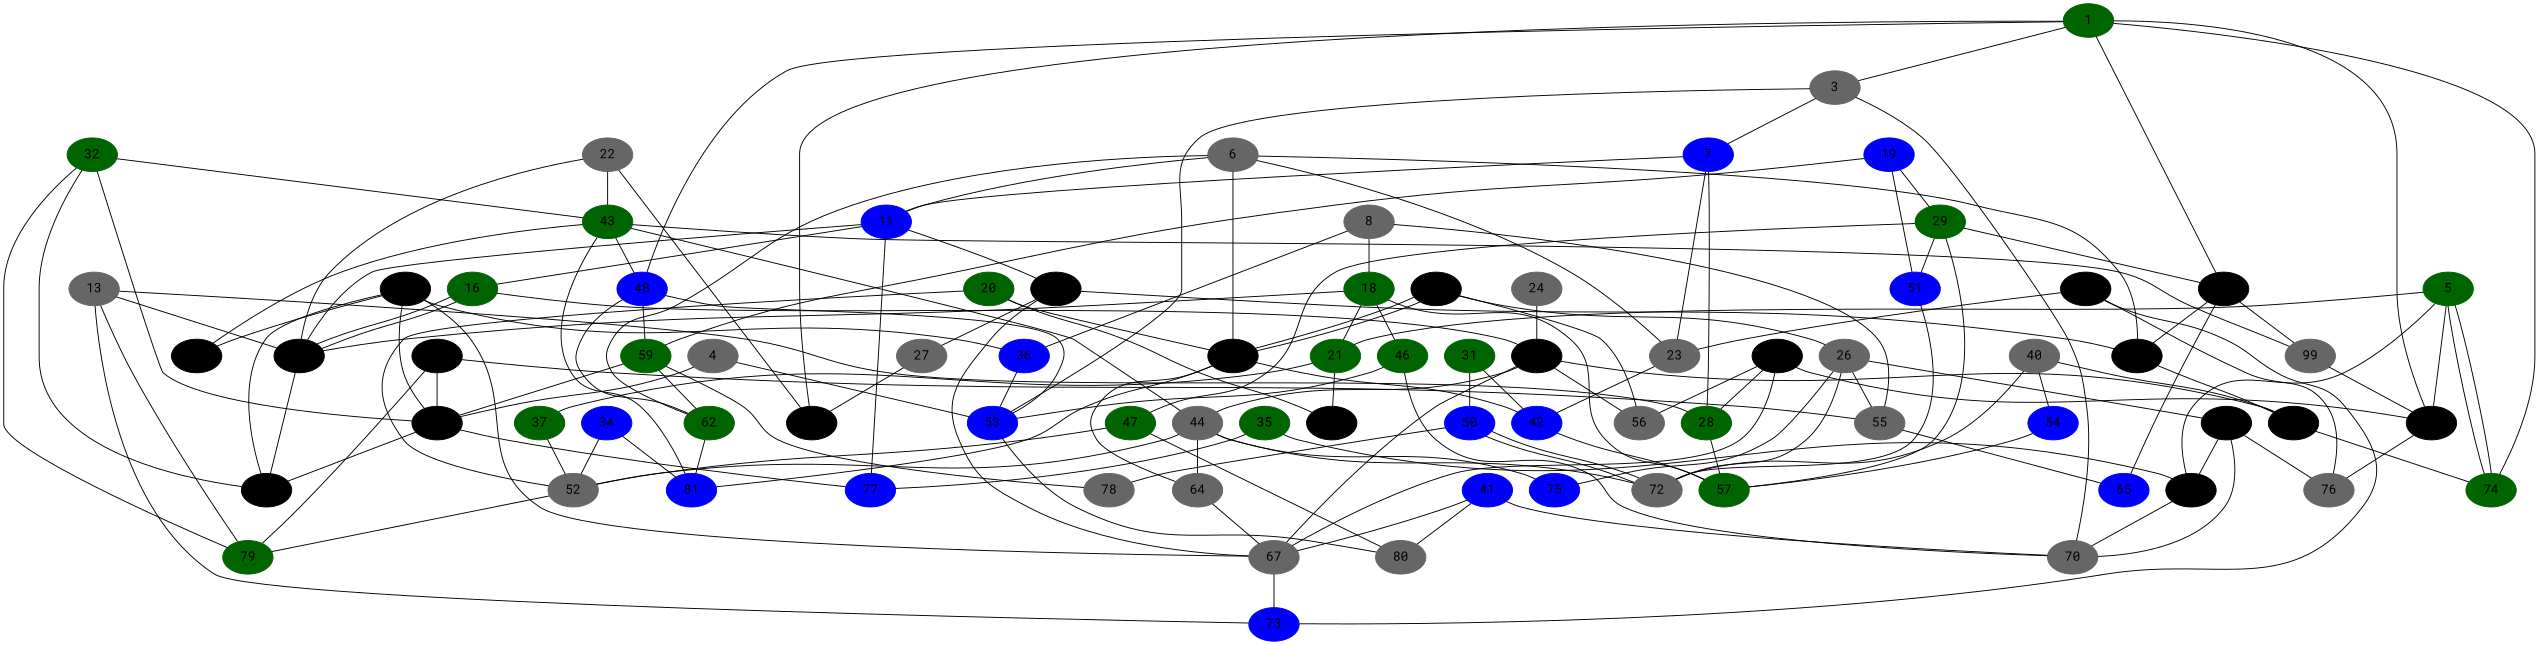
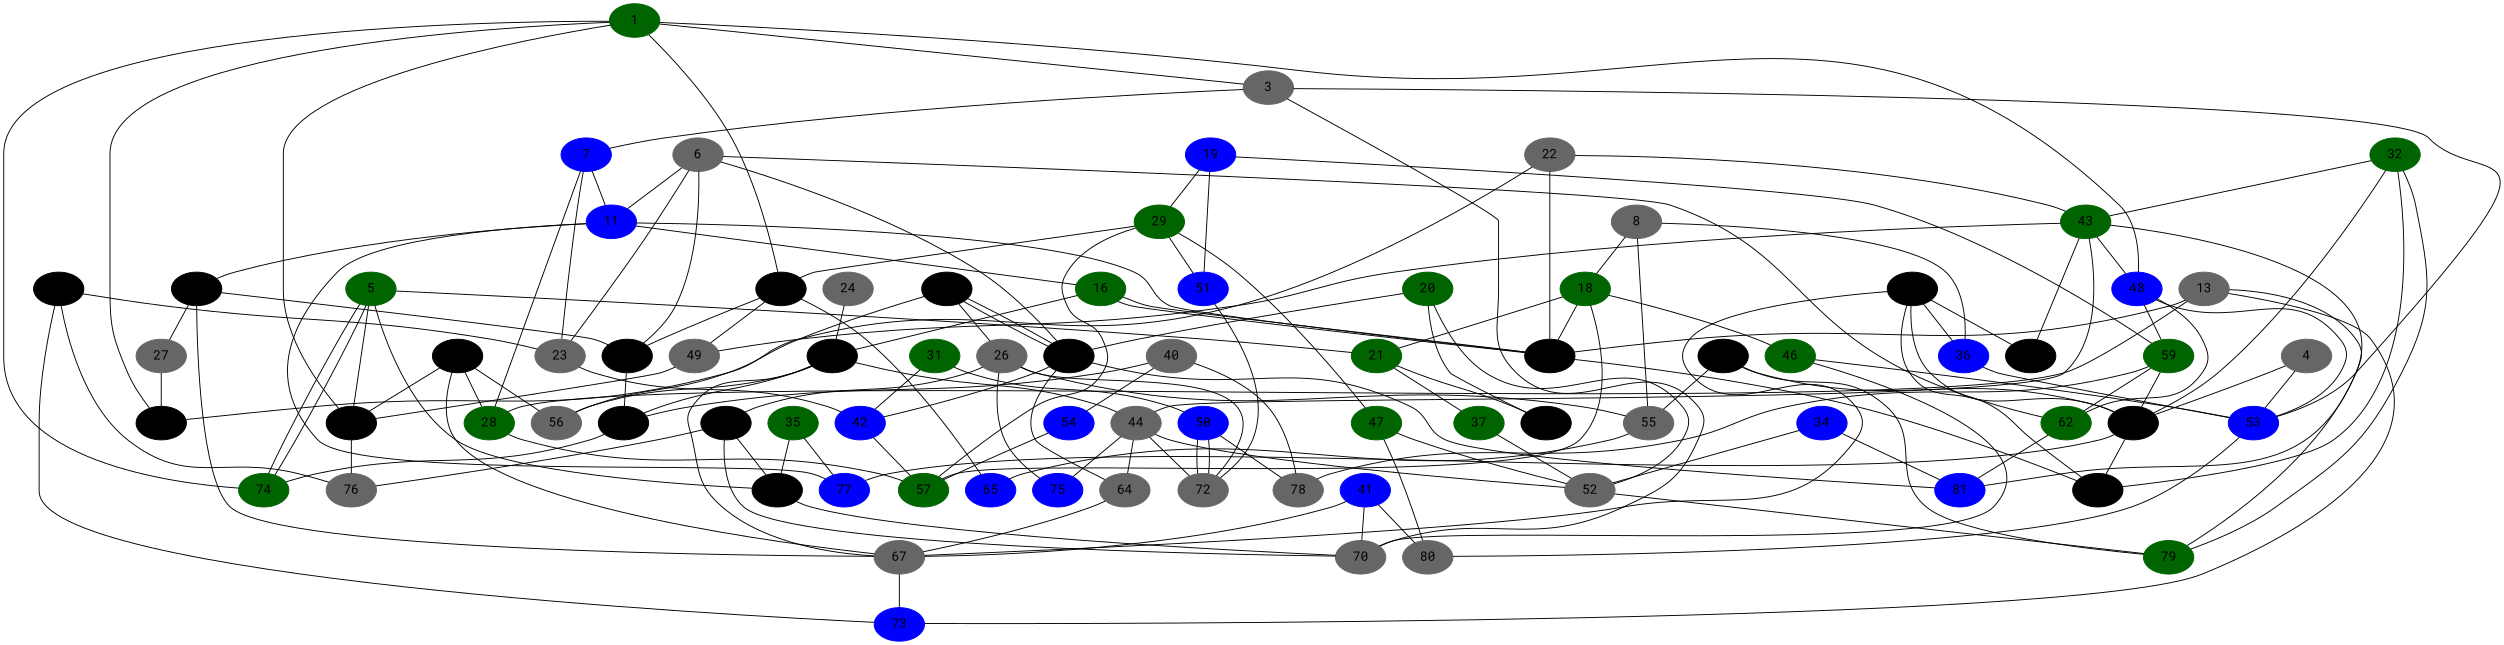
node "99": label "99" -> "49"
edge "40" -- "72": now "40" -- "78"
